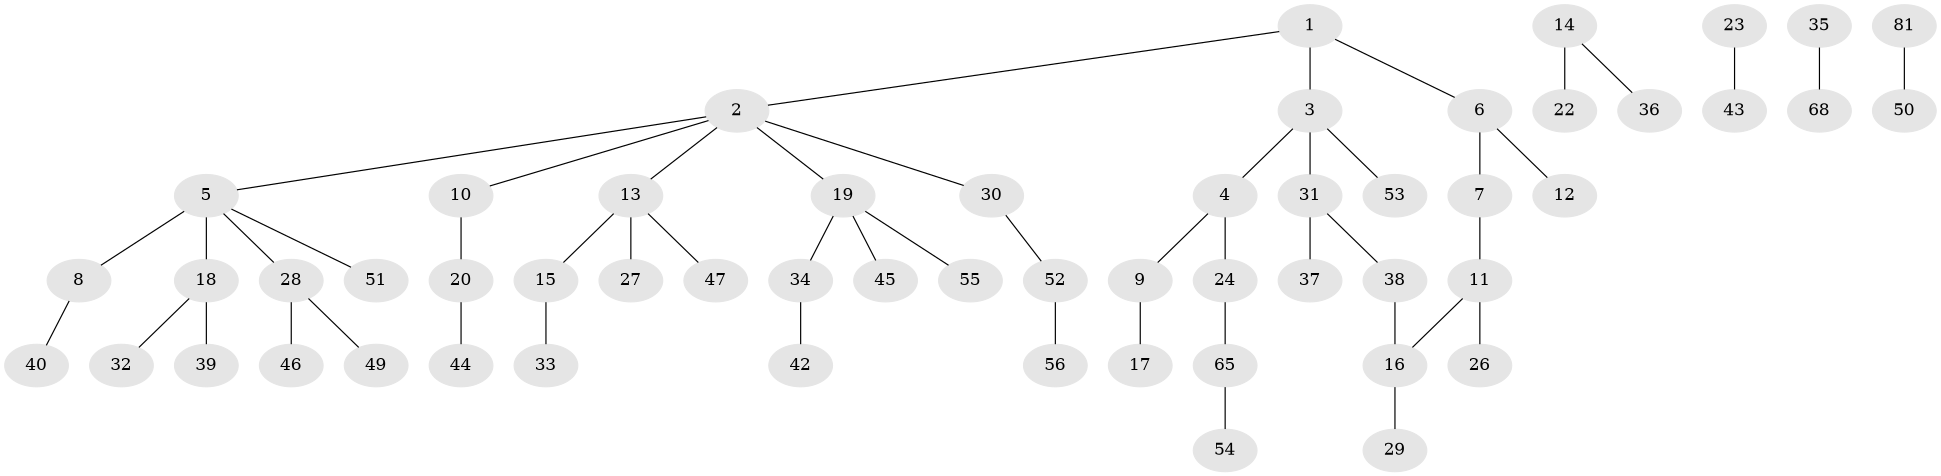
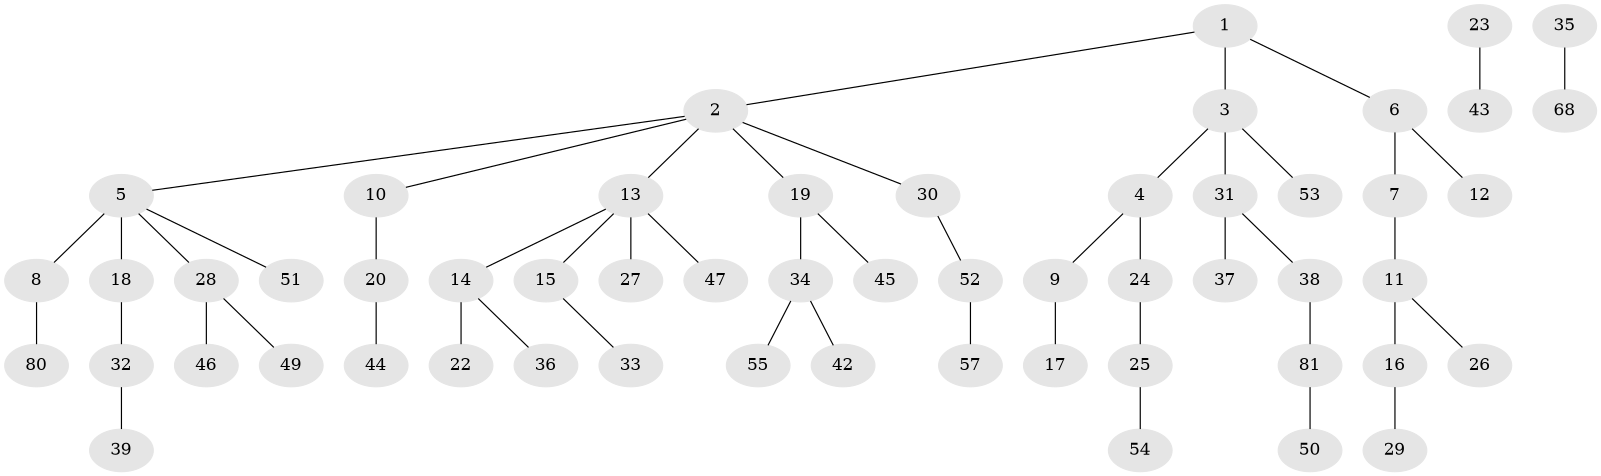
edge "13" -- "14": added
edge "19" -- "55": now "34" -- "55"
edge "18" -- "39": now "32" -- "39"
edge "38" -- "16": now "38" -- "81"
node "40": label "40" -> "80"
node "56": label "56" -> "57"
node "65": label "65" -> "25"
